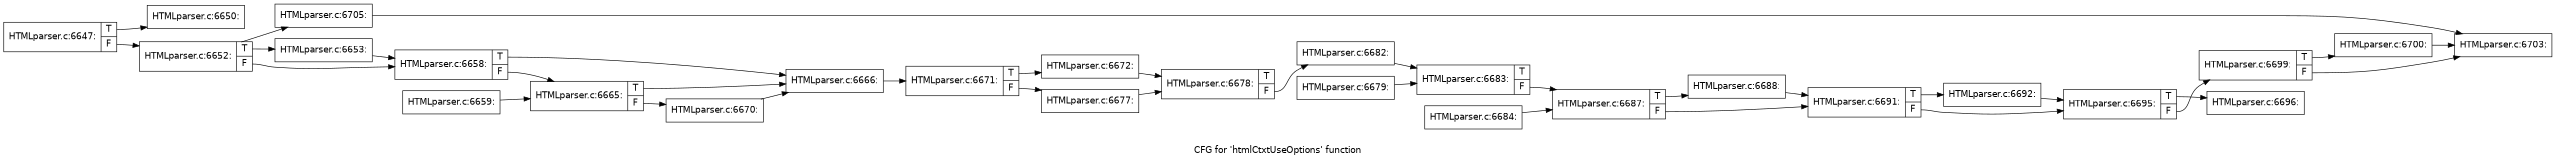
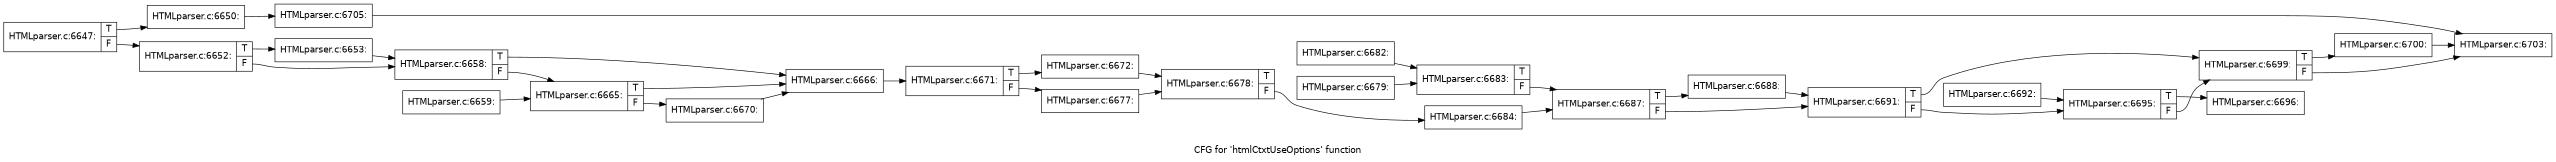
edge "HTMLparser.c:6652:" -> "HTMLparser.c:6705:": now "HTMLparser.c:6650:" -> "HTMLparser.c:6705:"
edge "HTMLparser.c:6678:" -> "HTMLparser.c:6682:": now "HTMLparser.c:6678:" -> "HTMLparser.c:6684:"
edge "HTMLparser.c:6691:" -> "HTMLparser.c:6692:": now "HTMLparser.c:6691:" -> "HTMLparser.c:6699:"
